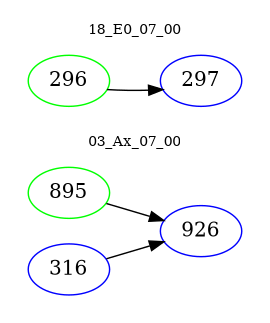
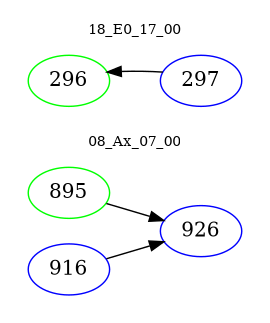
cluster "18_E0_07_00": label "18_E0_07_00" -> "18_E0_17_00"
edge "296" -> "297": reversed
cluster "03_Ax_07_00": label "03_Ax_07_00" -> "08_Ax_07_00"
node "316": label "316" -> "916"
